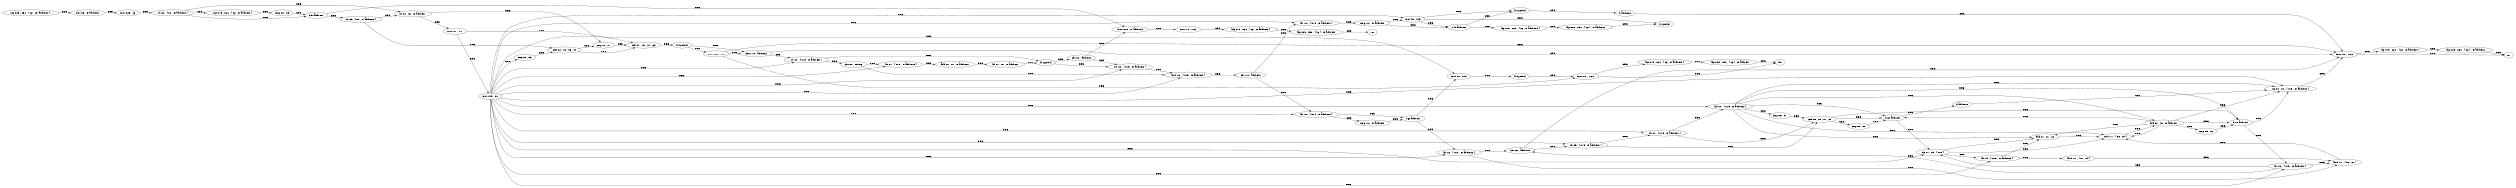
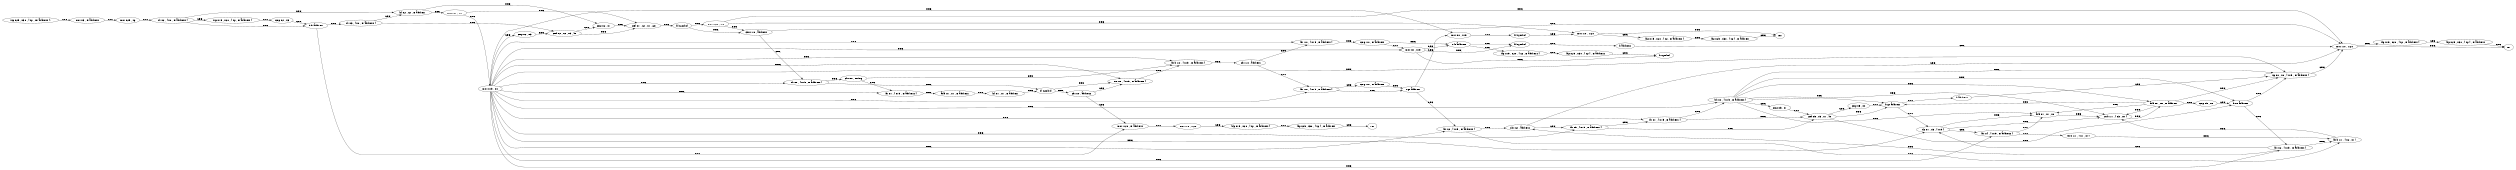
edge "add x0 , x0 , # address" -> "b.ne address": removed, label "DFG"
